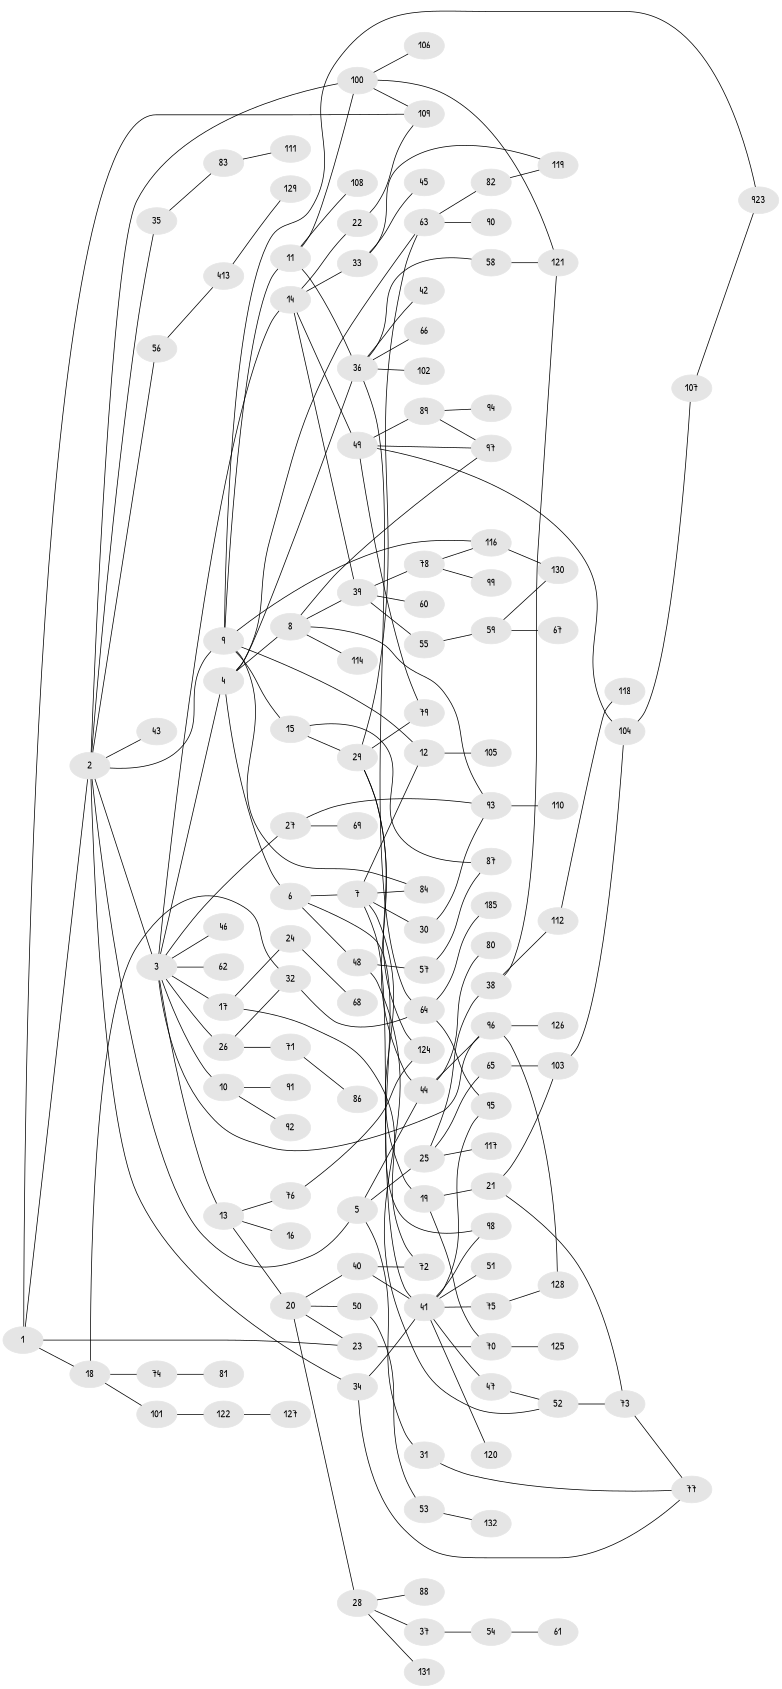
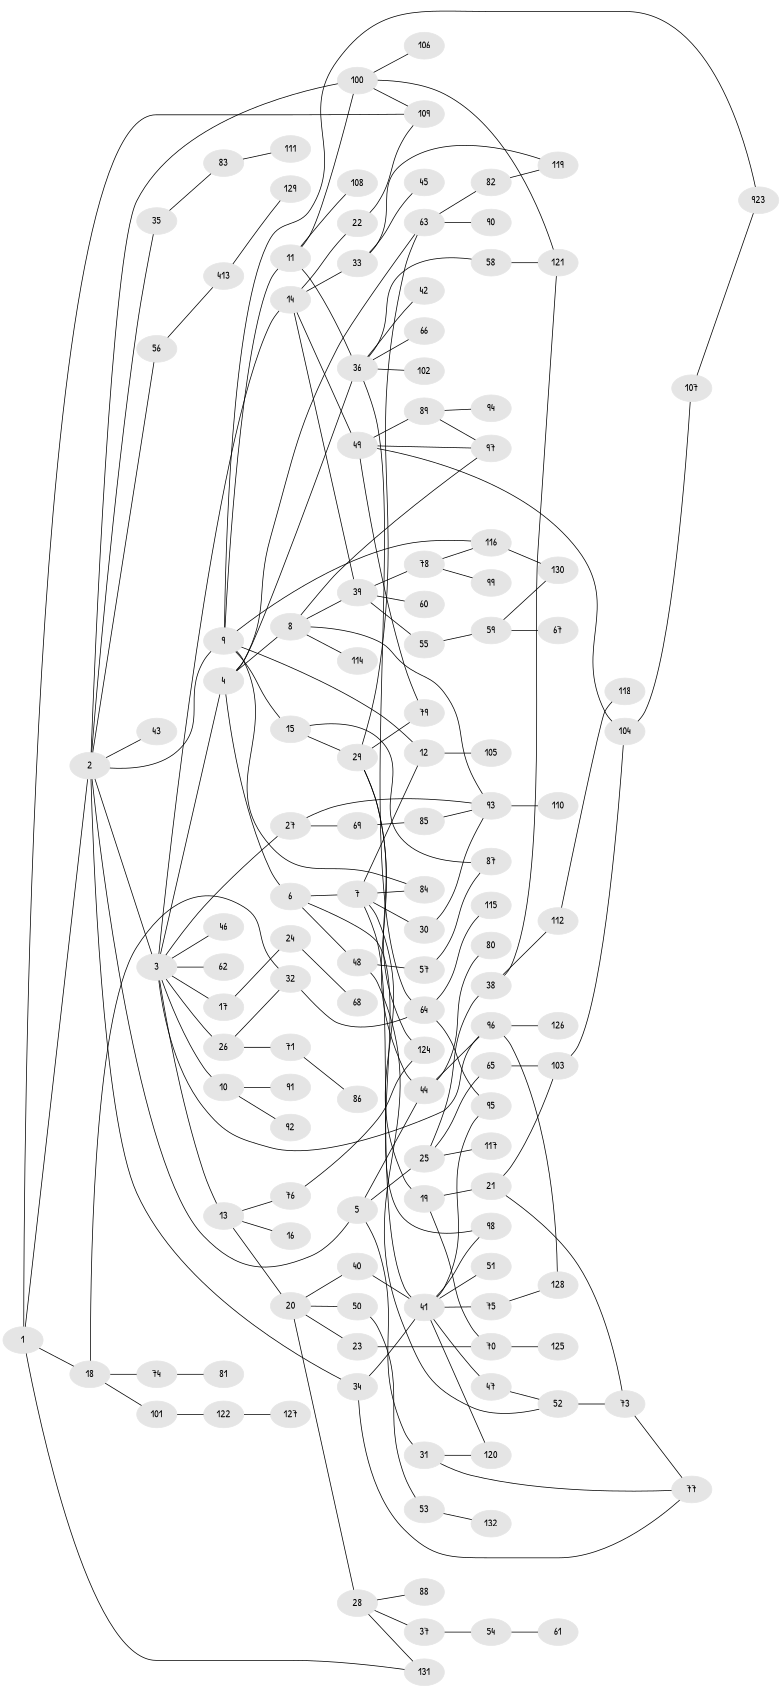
node "85": added
node "185": label "185" -> "115"
node "72": removed
edge "1" -- "23": now "1" -- "131"
edge "31" -- "120": added
